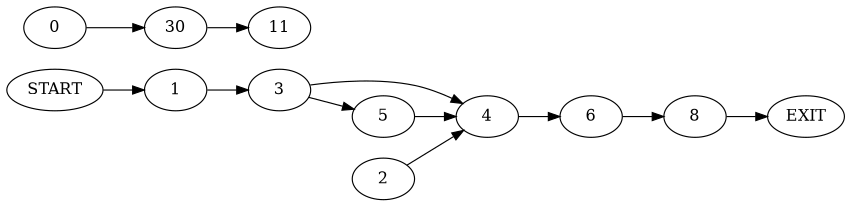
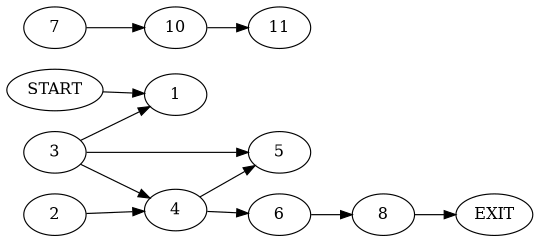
node "0": label "0" -> "7"
node "30": label "30" -> "10"
edge "1" -> "3": reversed
edge "5" -> "4": reversed
